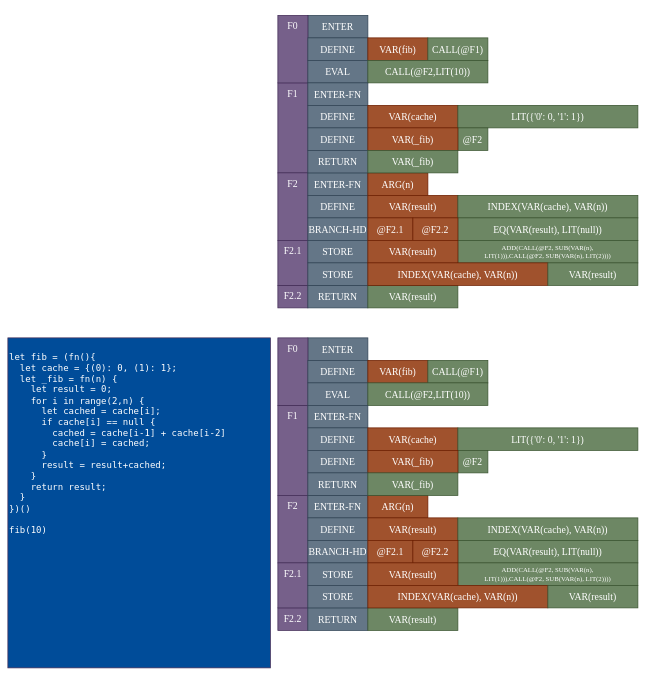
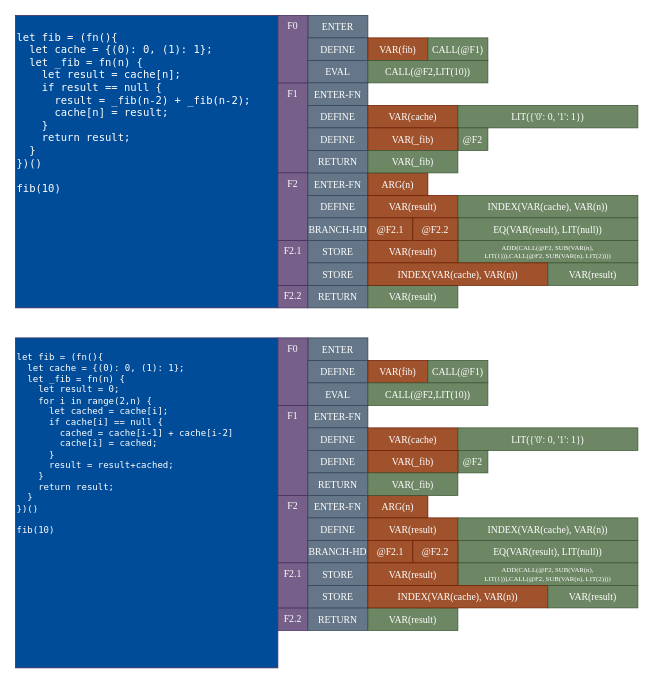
node "let fib = (fn(){ let cache = {(0): 0, (1): 1}; let _fib = fn(n) { let result = cache[n]; if result == null { result = _fib(n-2) + _fib(n-2); cache[n] = result; } return result; }})() fib(10)": added
node "let fib = (fn(){ let cache = {(0): 0, (1): 1}; let _fib = fn(n) { let result = 0; for i in range(2,n) { let cached = cache[i]; if cache[i] == null { cached = cache[i-1] + cache[i-2] cache[i] = cached; } result = result+cached; } return result; }})()fib(10)": moved (139, 503) -> (147, 503)
